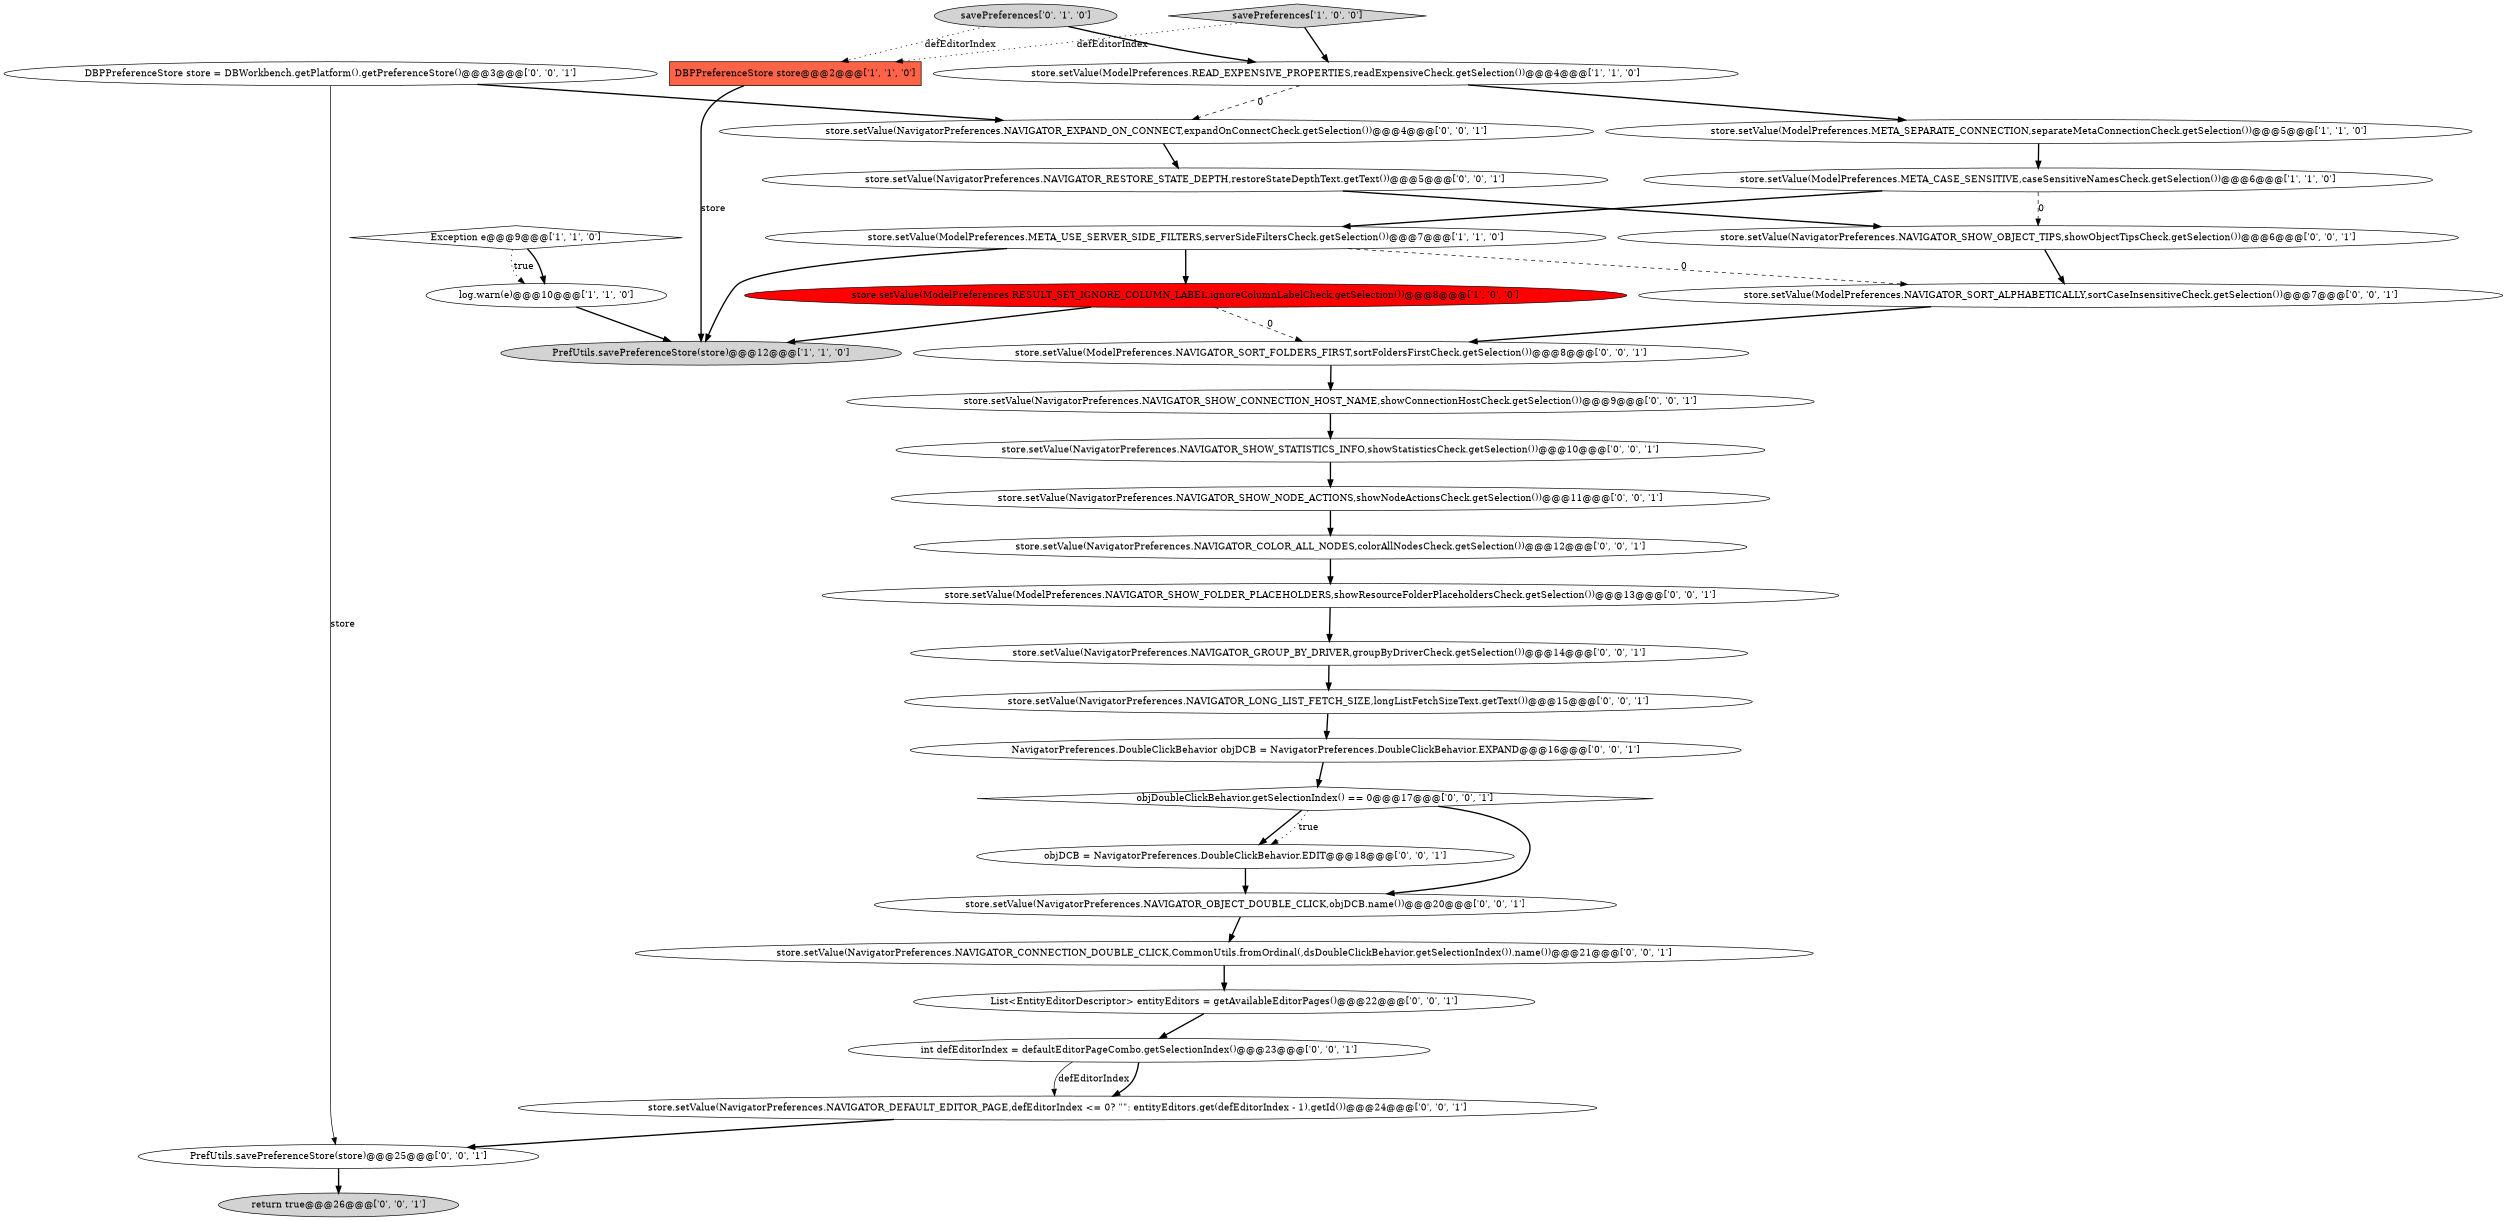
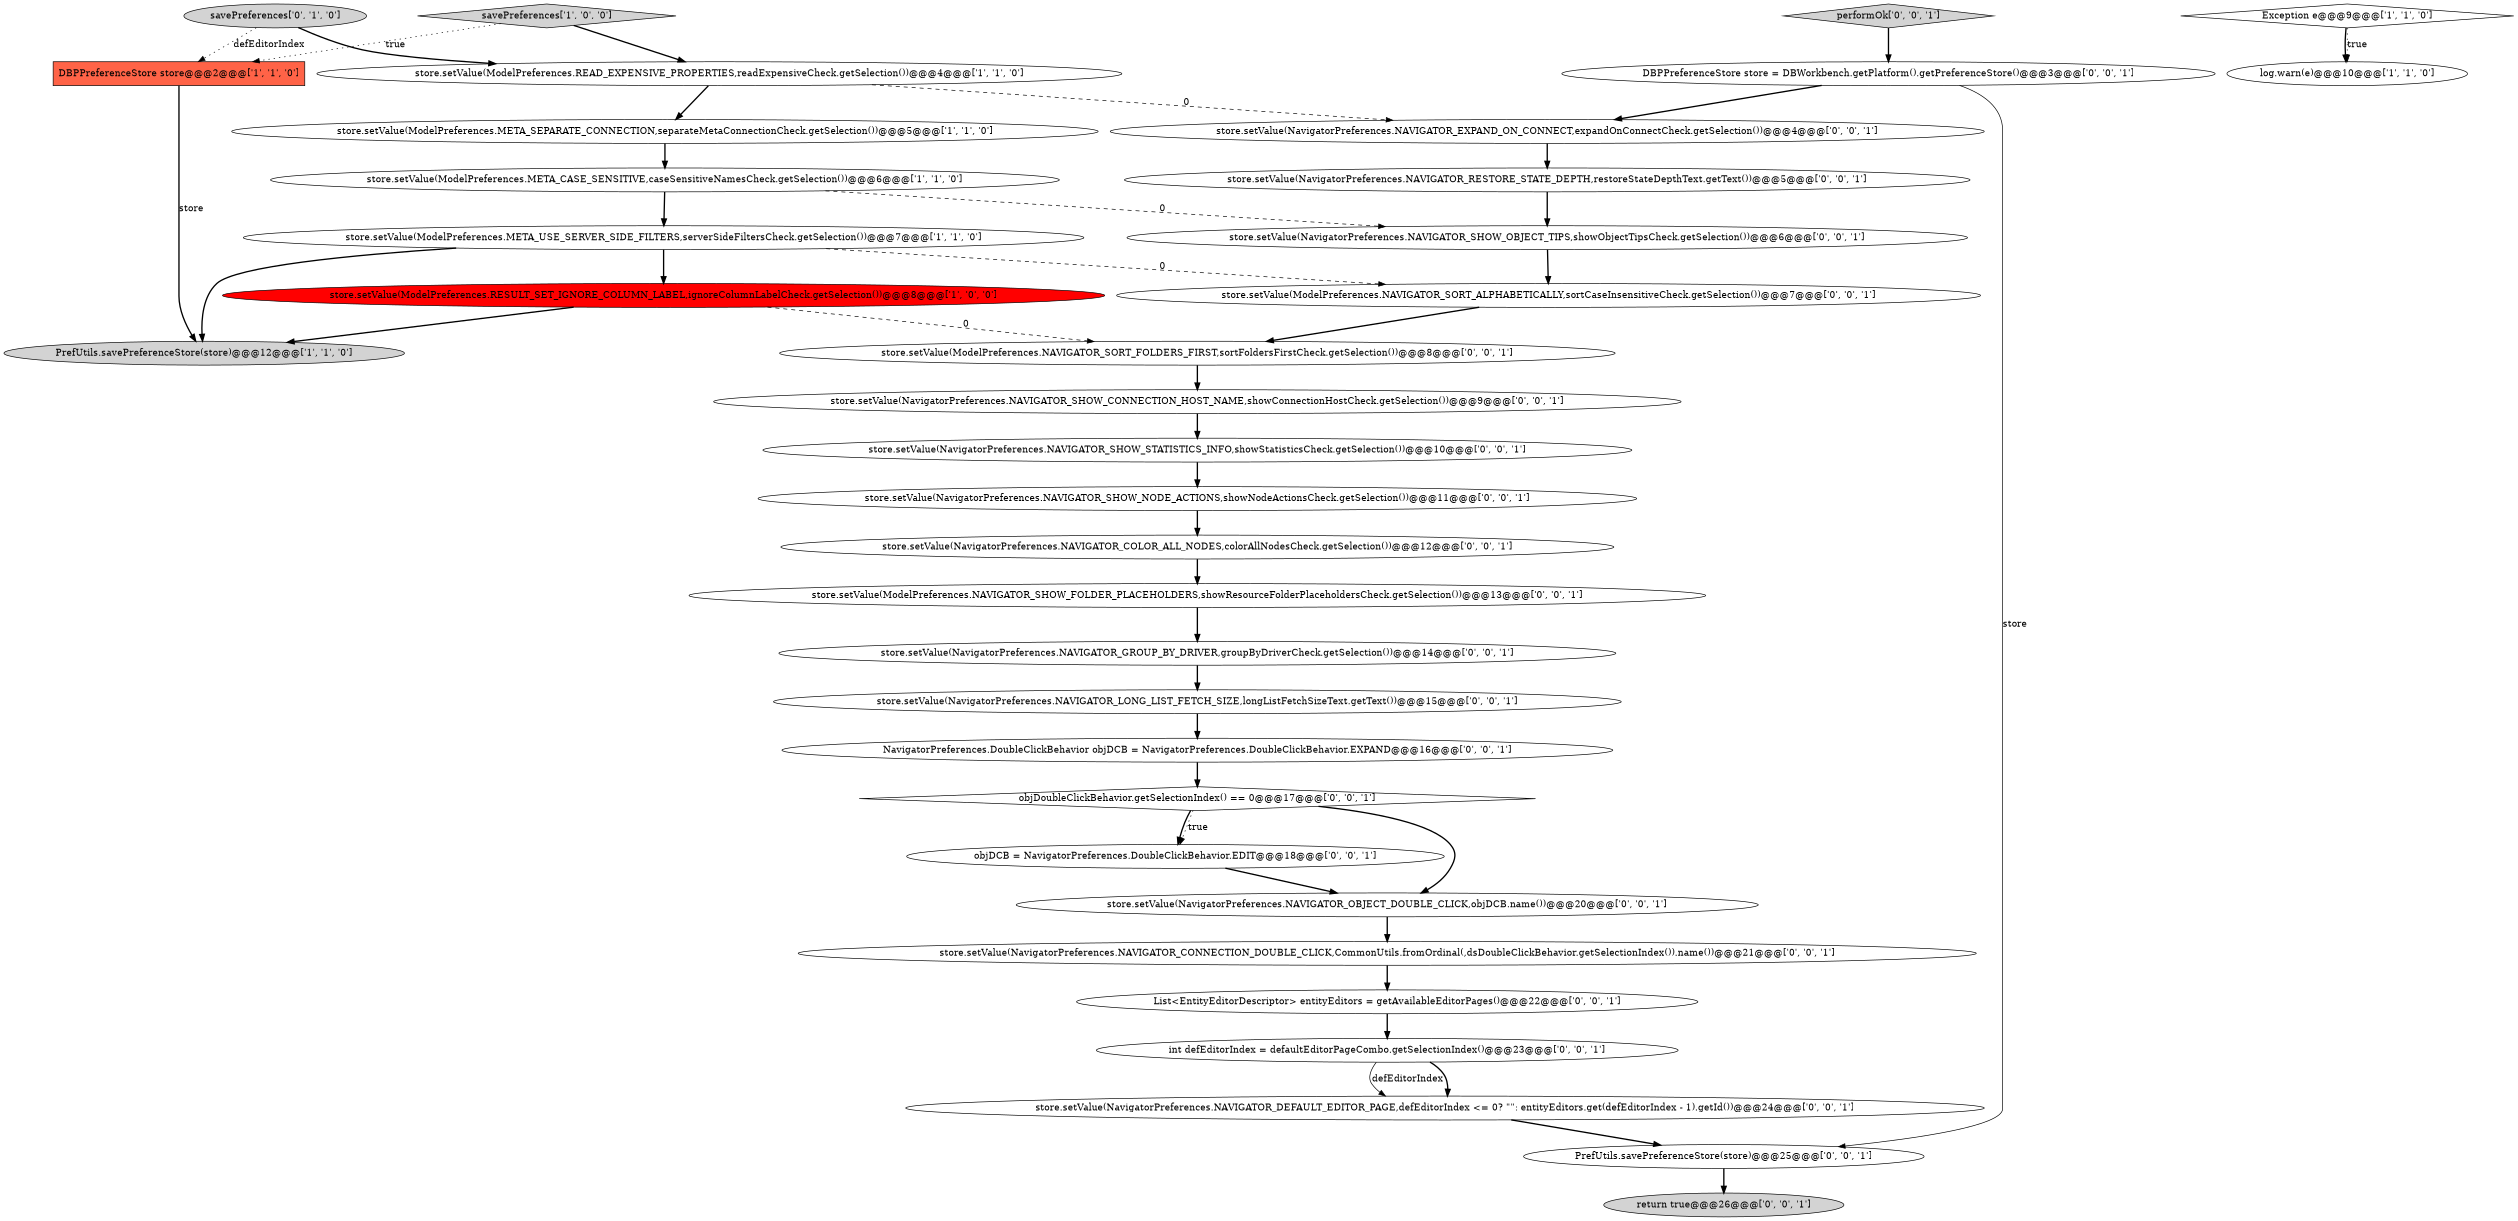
node "performOk['0', '0', '1']": added
edge "savePreferences['1', '0', '0']" -> "DBPPreferenceStore store@@@2@@@['1', '1', '0']": label "defEditorIndex" -> "true"
edge "log.warn(e)@@@10@@@['1', '1', '0']" -> "PrefUtils.savePreferenceStore(store)@@@12@@@['1', '1', '0']": removed
